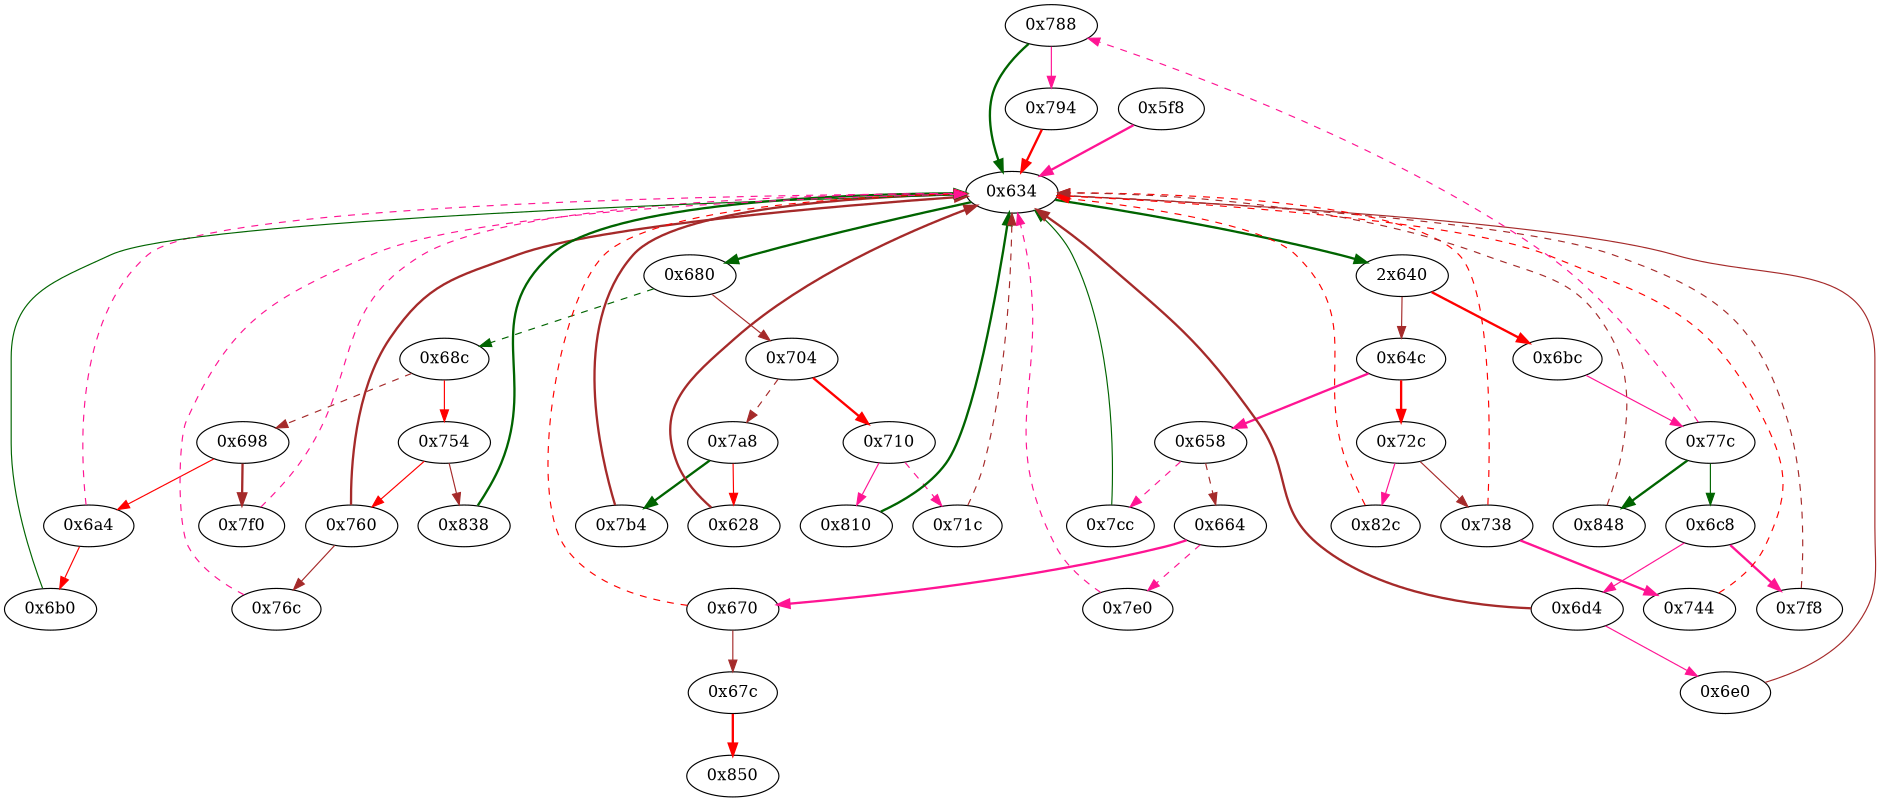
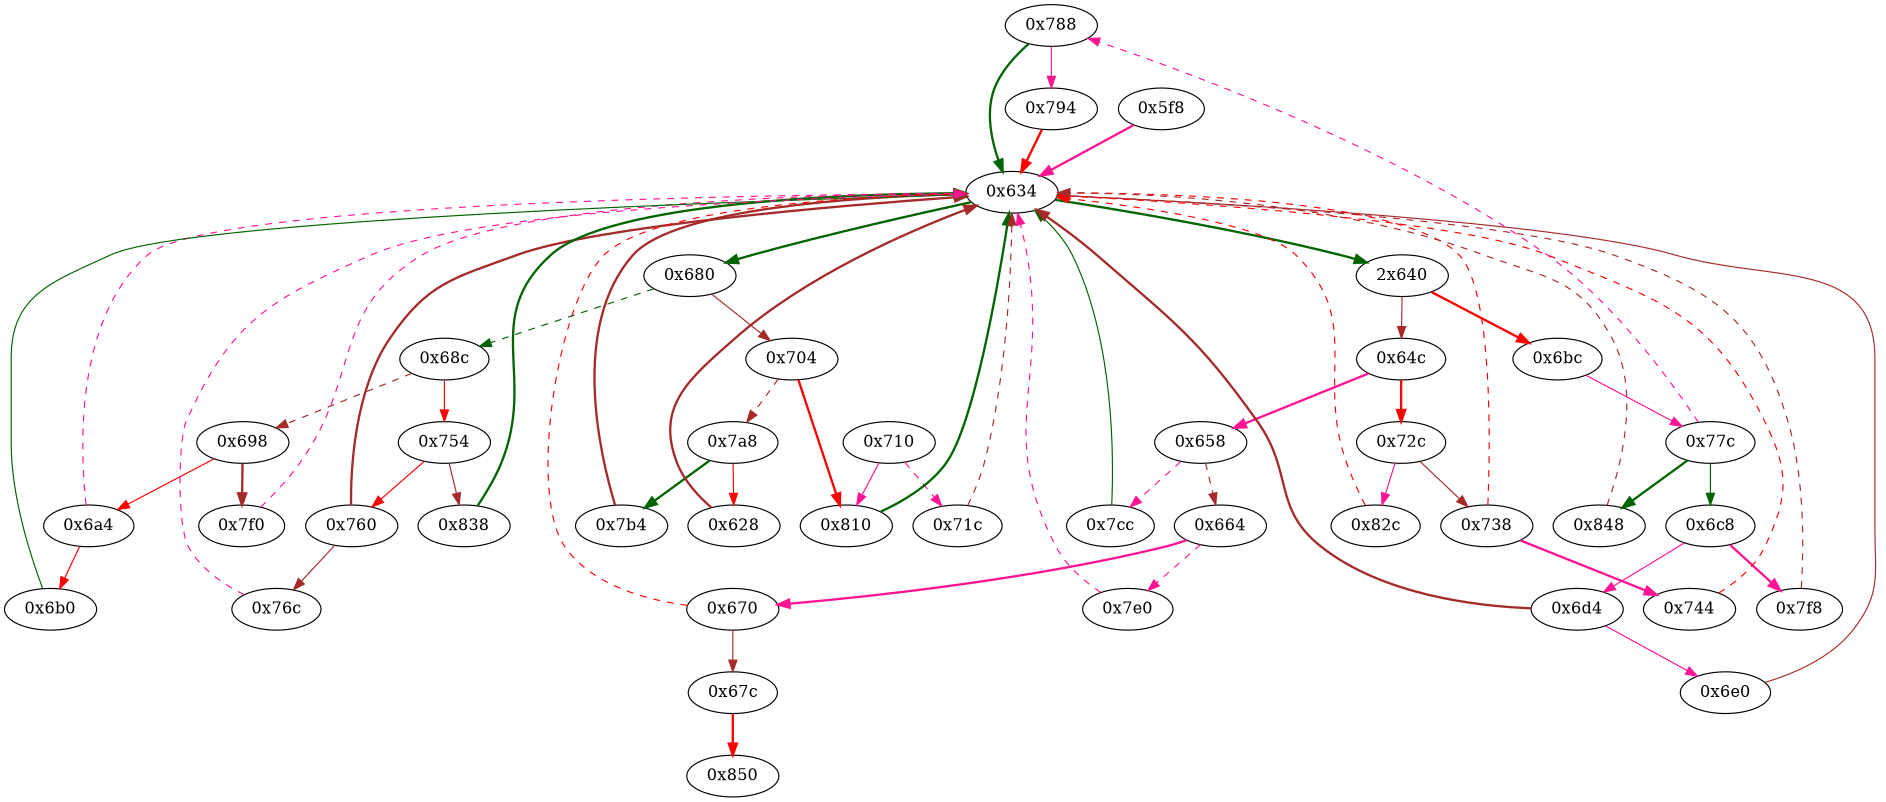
edge "0x704" -> "0x710": now "0x704" -> "0x810"
